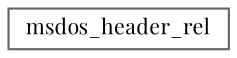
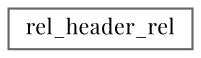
node "msdos_header_rel": label "msdos_header_rel" -> "rel_header_rel"
